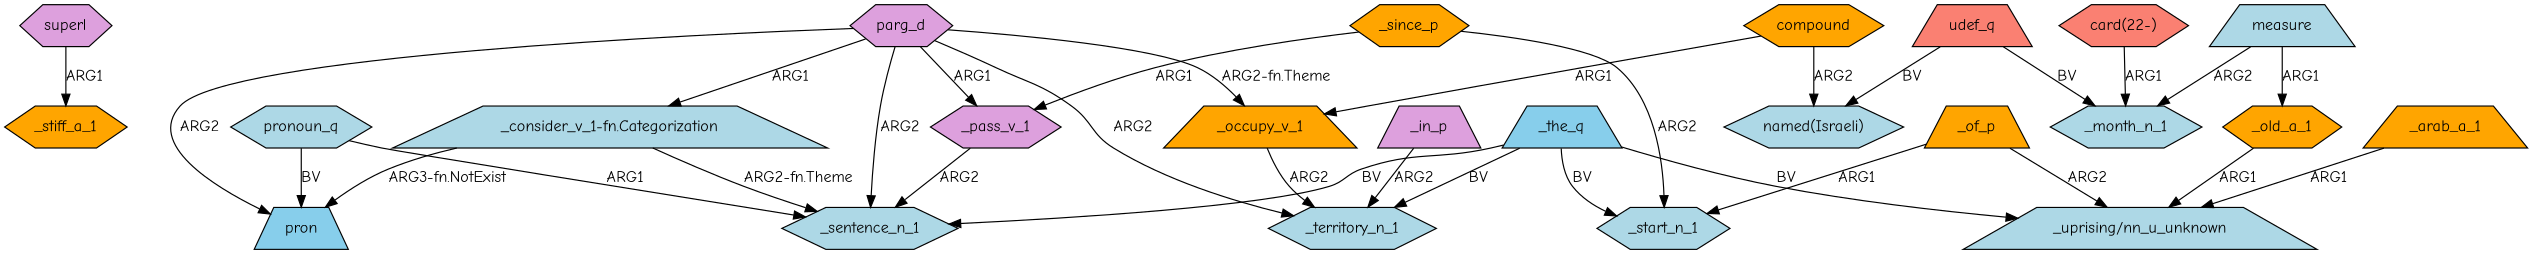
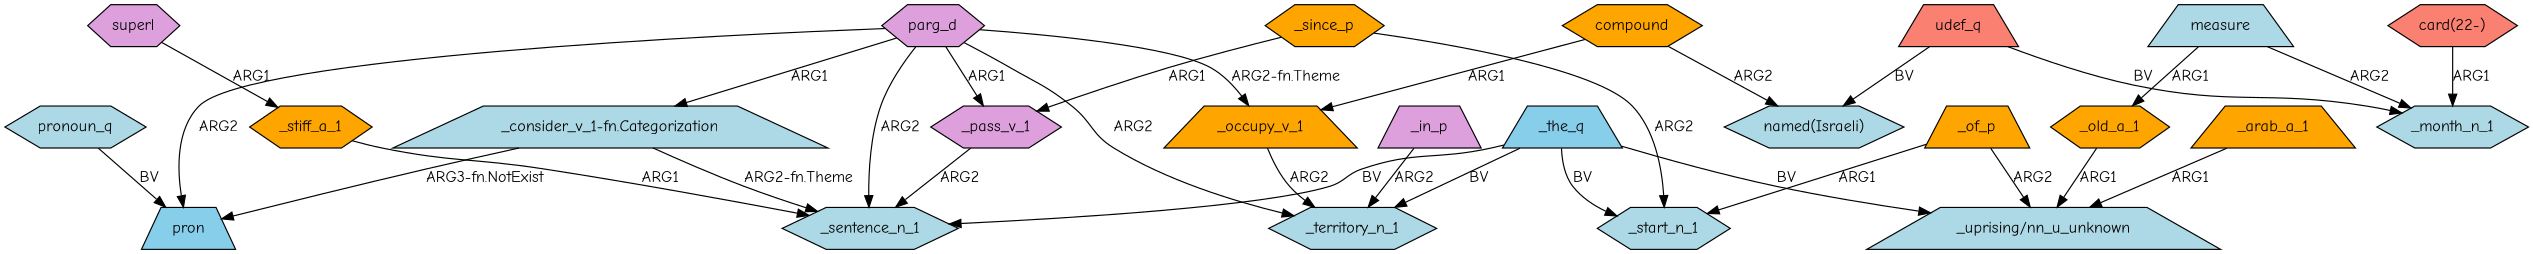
edge "pronoun_q" -> "_sentence_n_1": now "_stiff_a_1" -> "_sentence_n_1"
